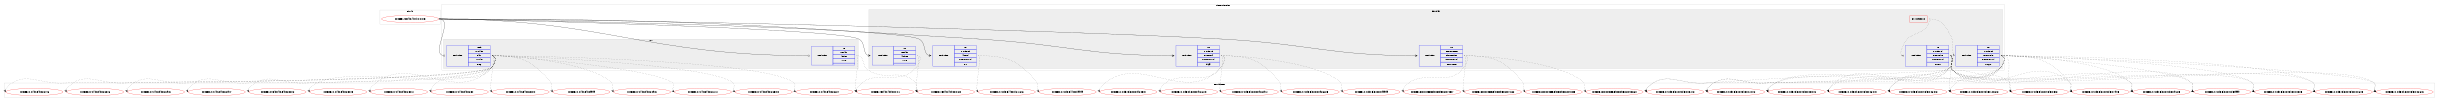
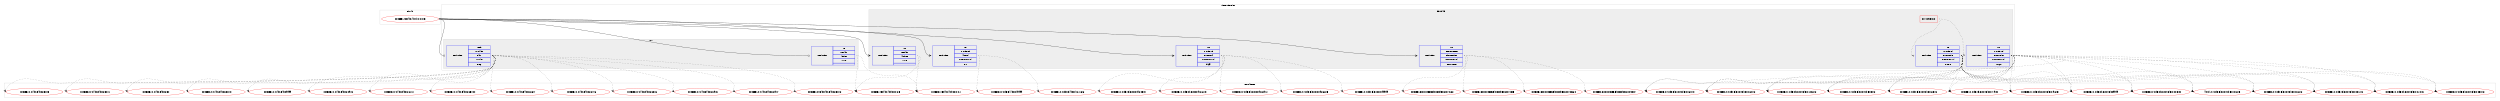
node "portage://sys-devel/automake-1.6.3-r2": added
node "portage://sys-devel/automake-1.11.6-r3": label "portage://sys-devel/automake-1.11.6-r3" -> "libnsl://sys-devel/automake-1.11.6-r3"
